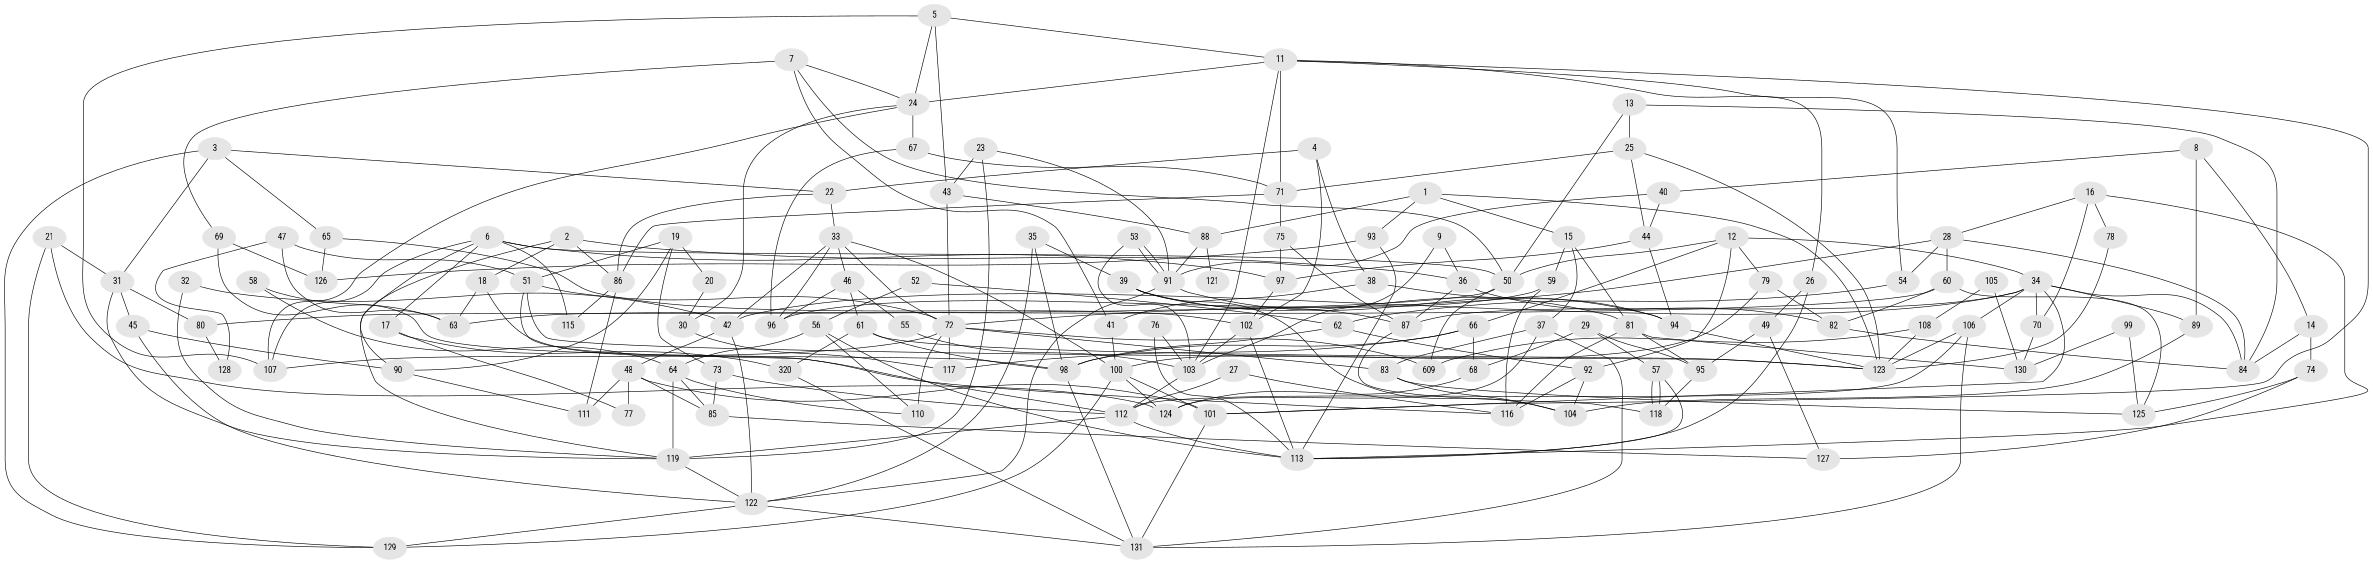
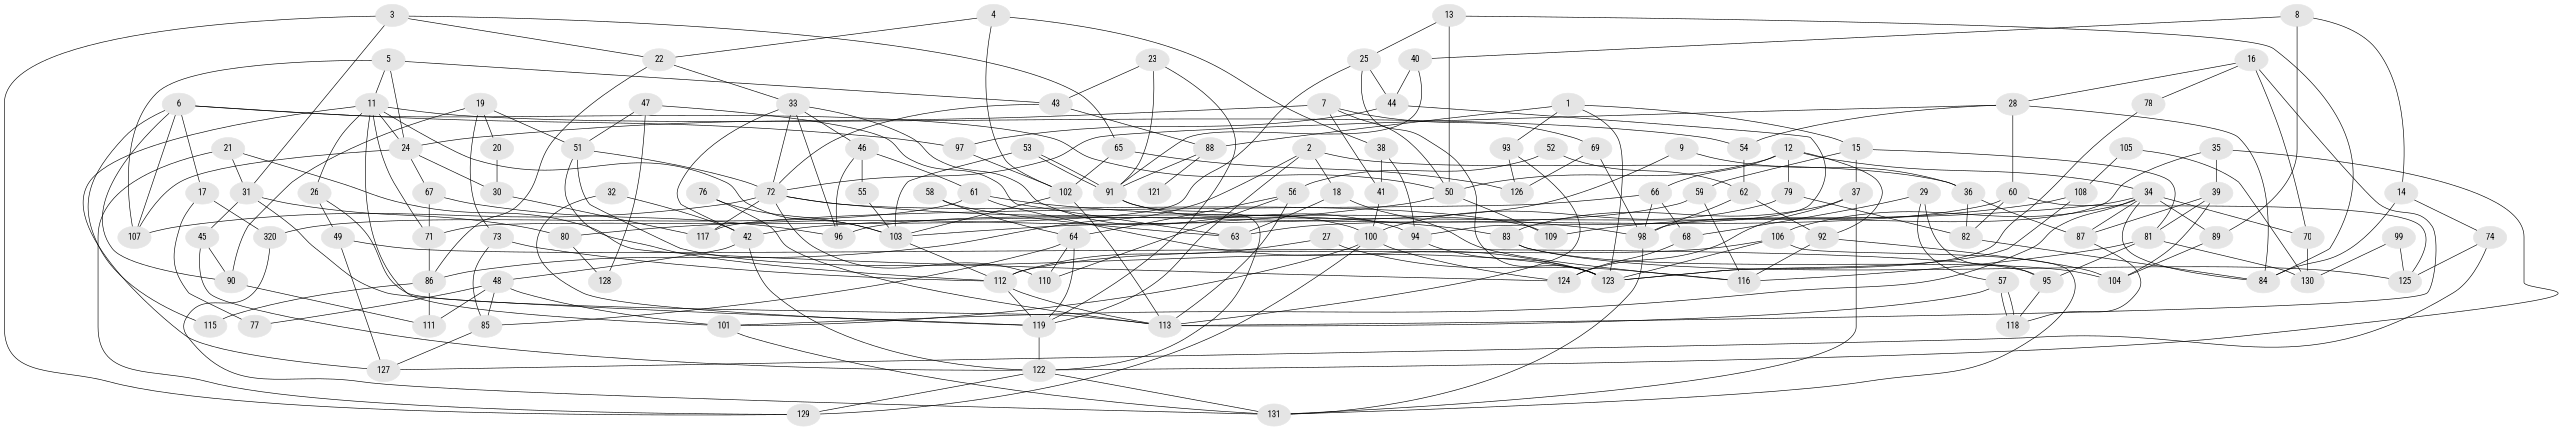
edge "11" -- "127": added
node "75": removed
node "609": label "609" -> "109"
